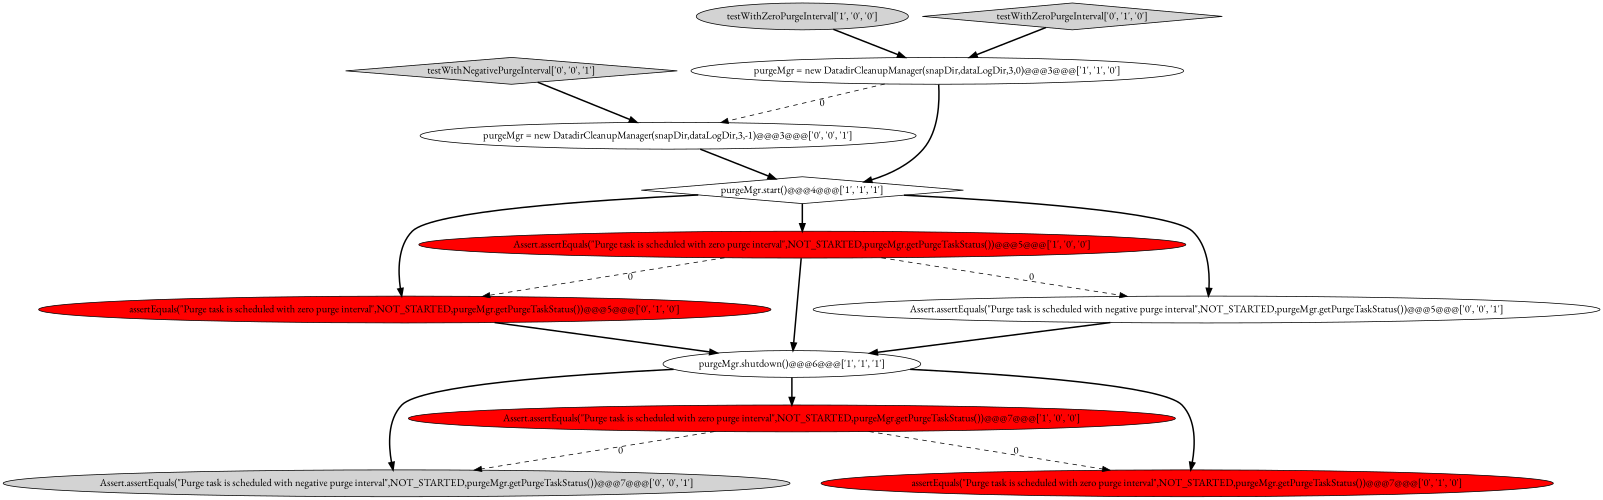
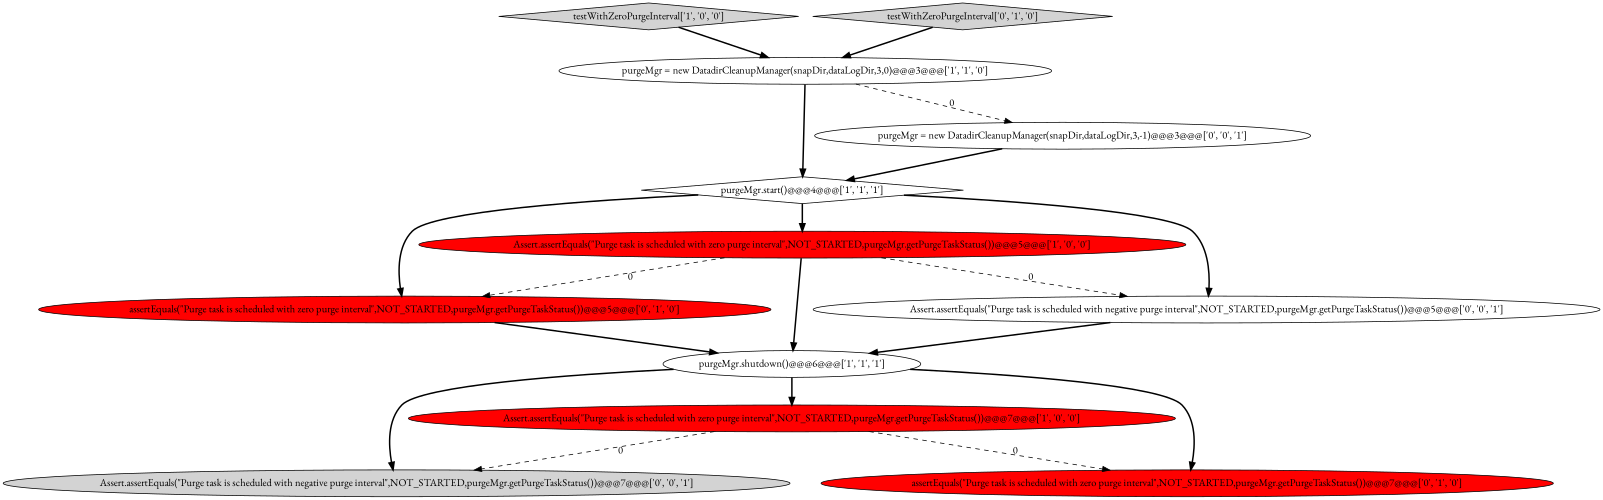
node "testWithZeroPurgeInterval['1', '0', '0']": shape ellipse -> diamond
node "testWithNegativePurgeInterval['0', '0', '1']": removed
